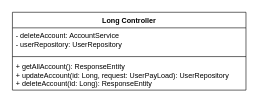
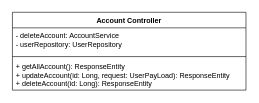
node "Long Controller": label "Long Controller" -> "Account Controller"
node "+ getAllAccount(): ResponseEntity + updateAccount(id: Long, request: UserPayLoad): UserRepository + deleteAccount(id: Long): ResponseEntity": label "+ getAllAccount(): ResponseEntity + updateAccount(id: Long, request: UserPayLoad): UserRepository + deleteAccount(id: Long): ResponseEntity" -> "+ getAllAccount(): ResponseEntity + updateAccount(id: Long, request: UserPayLoad): ResponseEntity + deleteAccount(id: Long): ResponseEntity"
